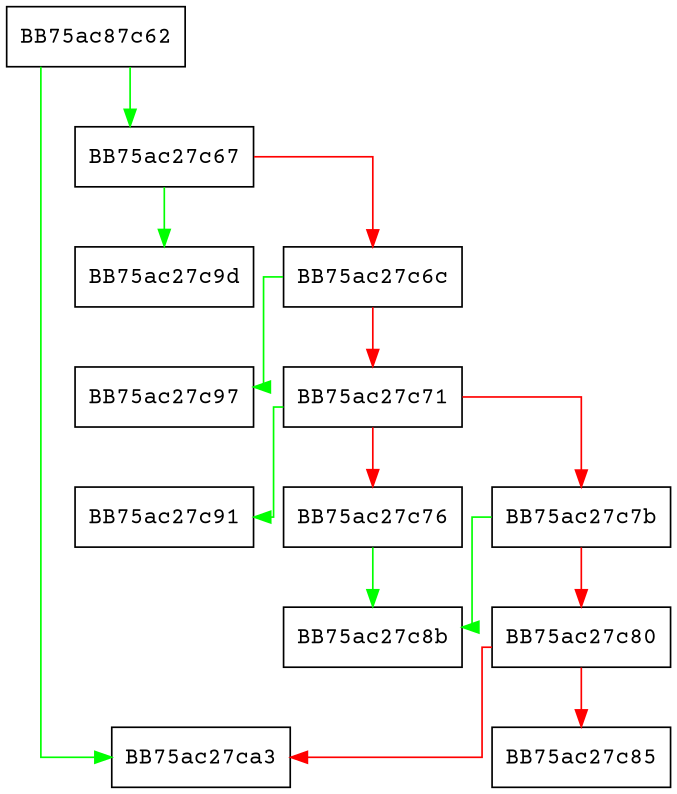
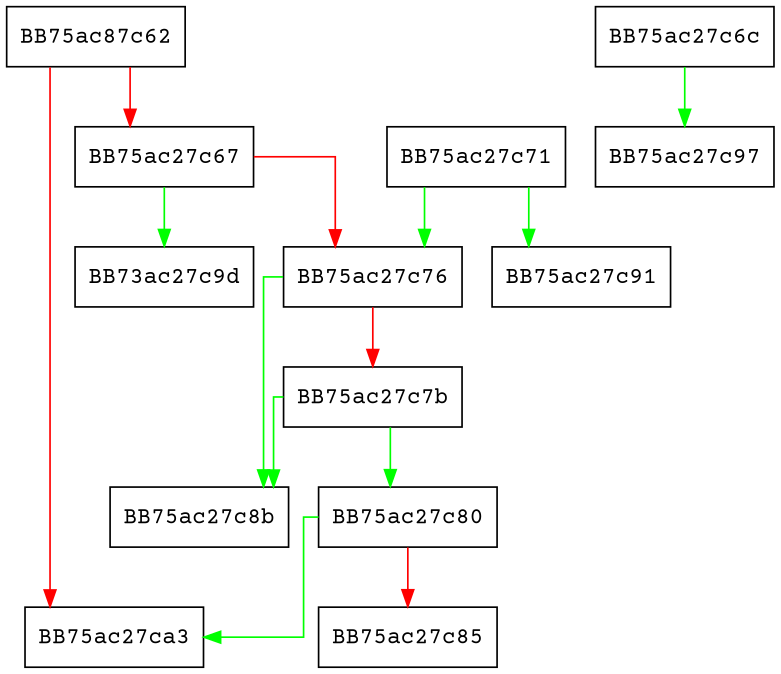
edge "BB75ac87c62" -> "BB75ac27c67": color green -> red
edge "BB75ac27c67" -> "BB75ac27c6c": now "BB75ac27c67" -> "BB75ac27c76"
node "BB75ac27c9d": label "BB75ac27c9d" -> "BB73ac27c9d"
edge "BB75ac27c6c" -> "BB75ac27c71": removed
edge "BB75ac27c71" -> "BB75ac27c7b": now "BB75ac27c76" -> "BB75ac27c7b"
edge "BB75ac87c62" -> "BB75ac27ca3": color green -> red
edge "BB75ac27c71" -> "BB75ac27c76": color red -> green
edge "BB75ac27c7b" -> "BB75ac27c80": color red -> green
edge "BB75ac27c80" -> "BB75ac27ca3": color red -> green
